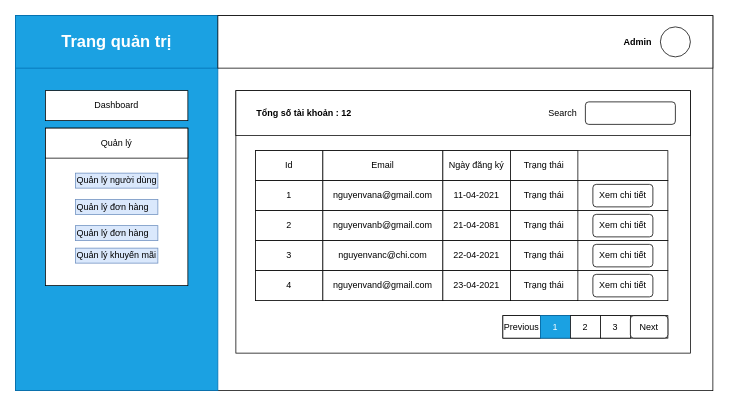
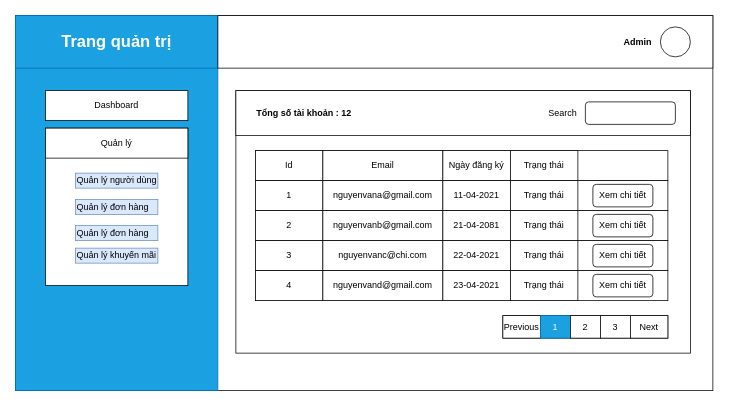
node "Next": shape rounded rectangle -> rectangle
